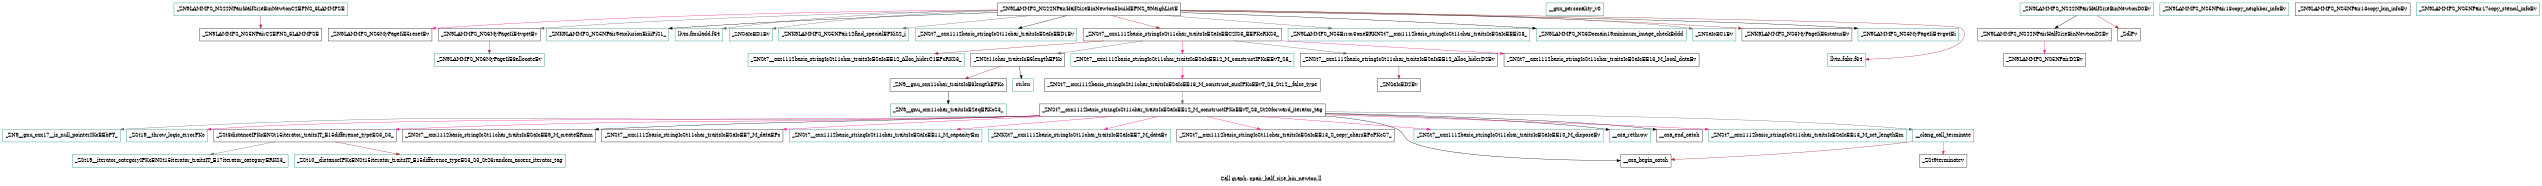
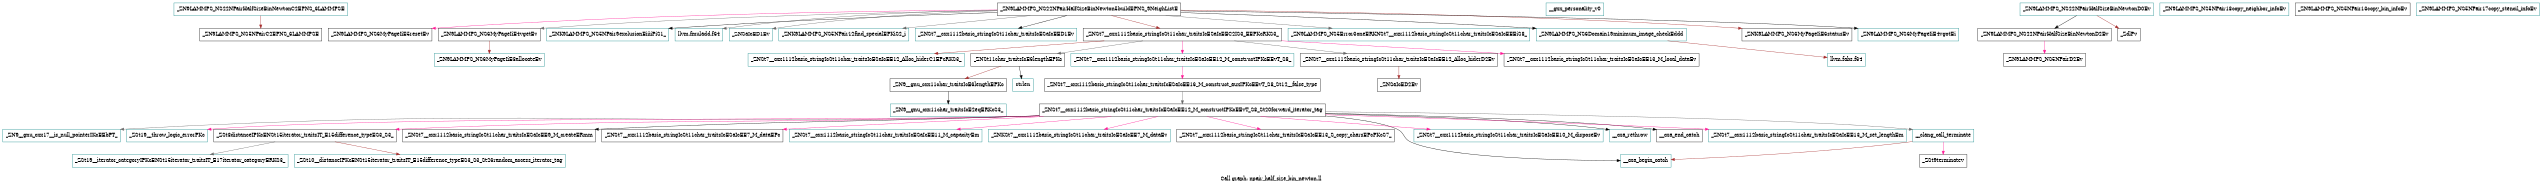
edge "_ZN9LAMMPS_NS22NPairHalfSizeBinNewton5buildEPNS_9NeighListE" -> "llvm.fabs.f64": now "_ZN9LAMMPS_NS6Domain19minimum_image_checkEddd" -> "llvm.fabs.f64"
node "_ZNSaIcEC1Ev": removed
node "__cxa_begin_catch": color black -> teal
